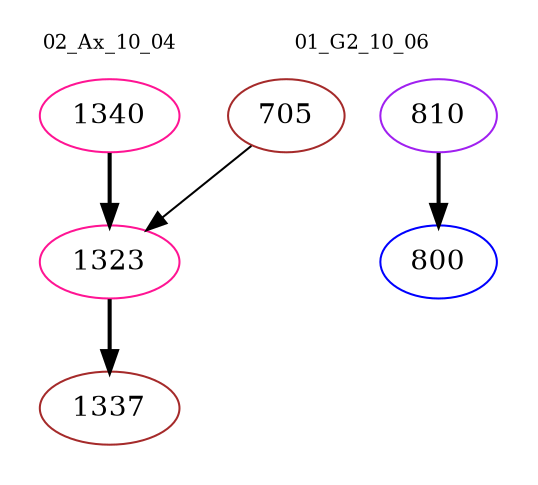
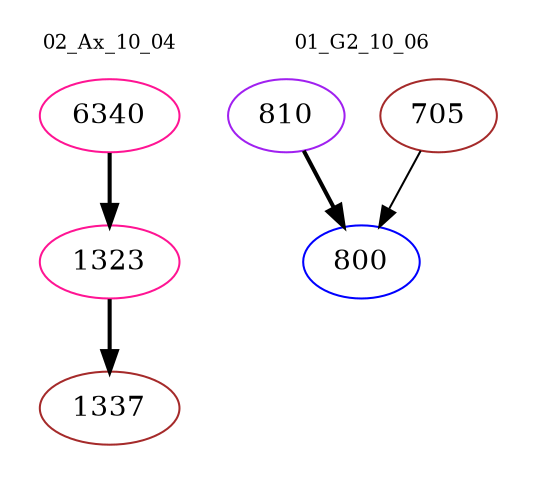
node "1340": label "1340" -> "6340"
edge "705" -> "1323": now "705" -> "800"
